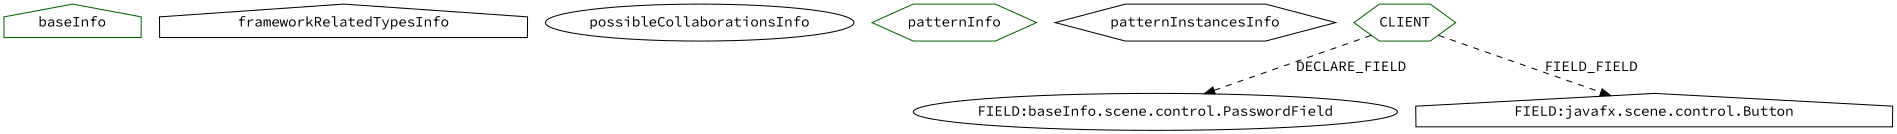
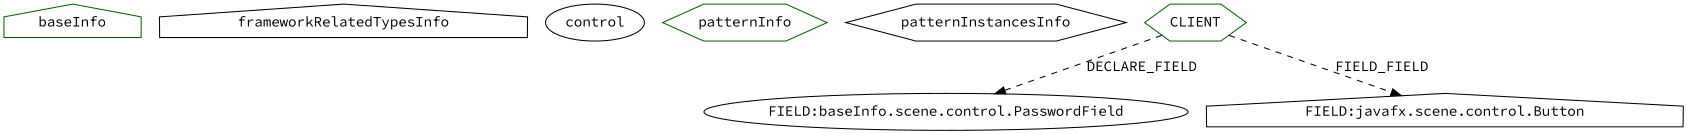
node "possibleCollaborationsInfo": label "possibleCollaborationsInfo" -> "control"
